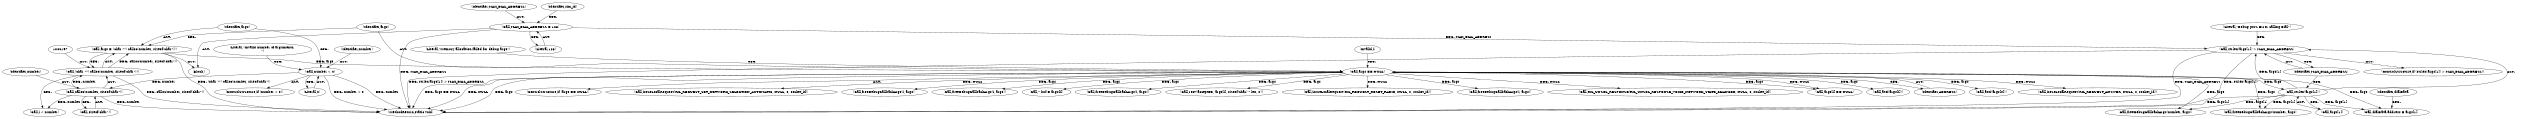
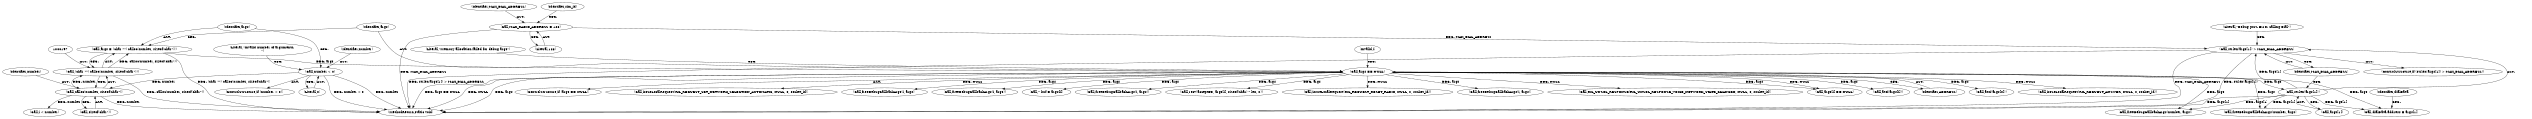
node "(Call,MAX_DIAL_ADDRESS = 128)": label "(Call,MAX_DIAL_ADDRESS = 128)" -> "(Call,MAX_RADIO_ADDRESS = 128)"
node "(Block,)": removed
edge "(Call,(char **) calloc(number, sizeof(char*)))" -> "(Call,i < number)": now "(Call,(char **) calloc(number, sizeof(char*)))" -> "(Call,calloc(number, sizeof(char*)))"
